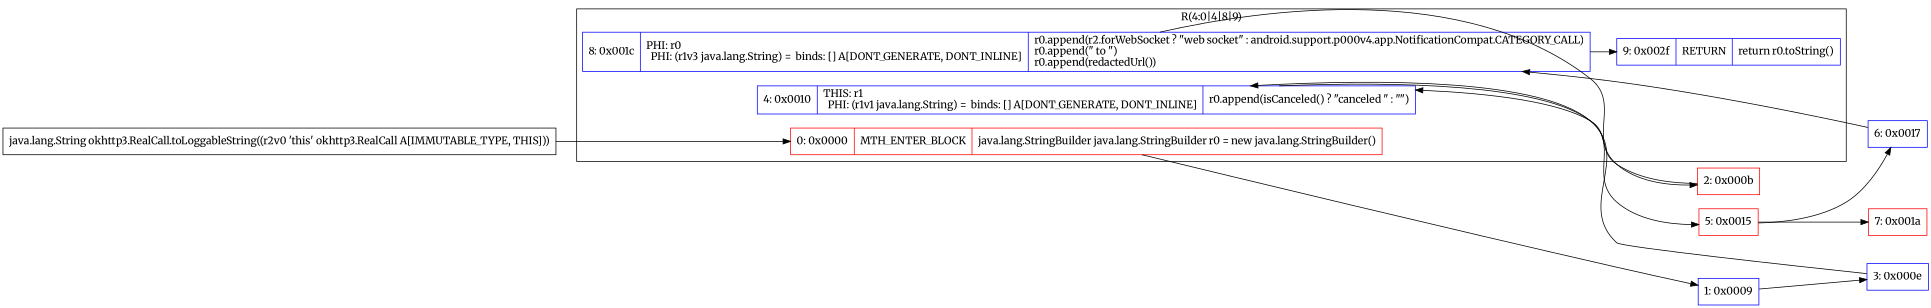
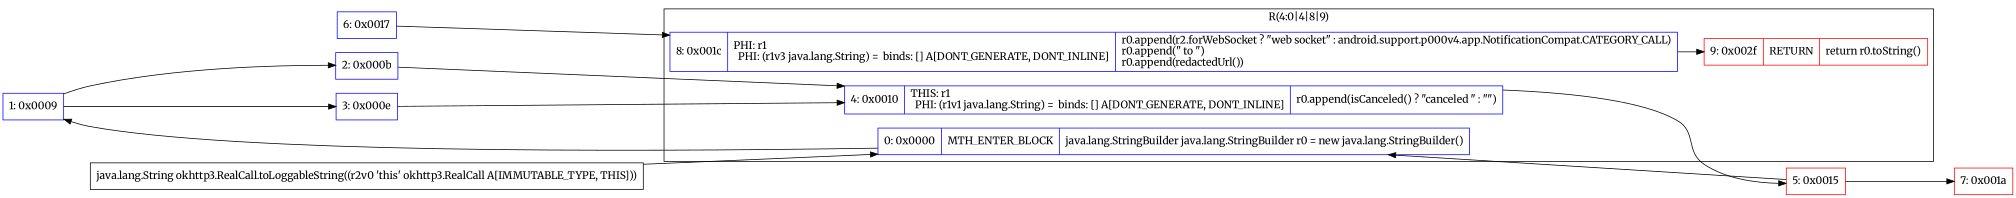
edge "8: 0x001c" -> "2: 0x000b": now "1: 0x0009" -> "2: 0x000b"
node "8: 0x001c": text "PHI: r0" -> "PHI: r1"
node "9: 0x002f": color blue -> red
node "0: 0x0000": color red -> blue
node "2: 0x000b": color red -> blue
edge "5: 0x0015" -> "6: 0x0017": now "5: 0x0015" -> "0: 0x0000"
